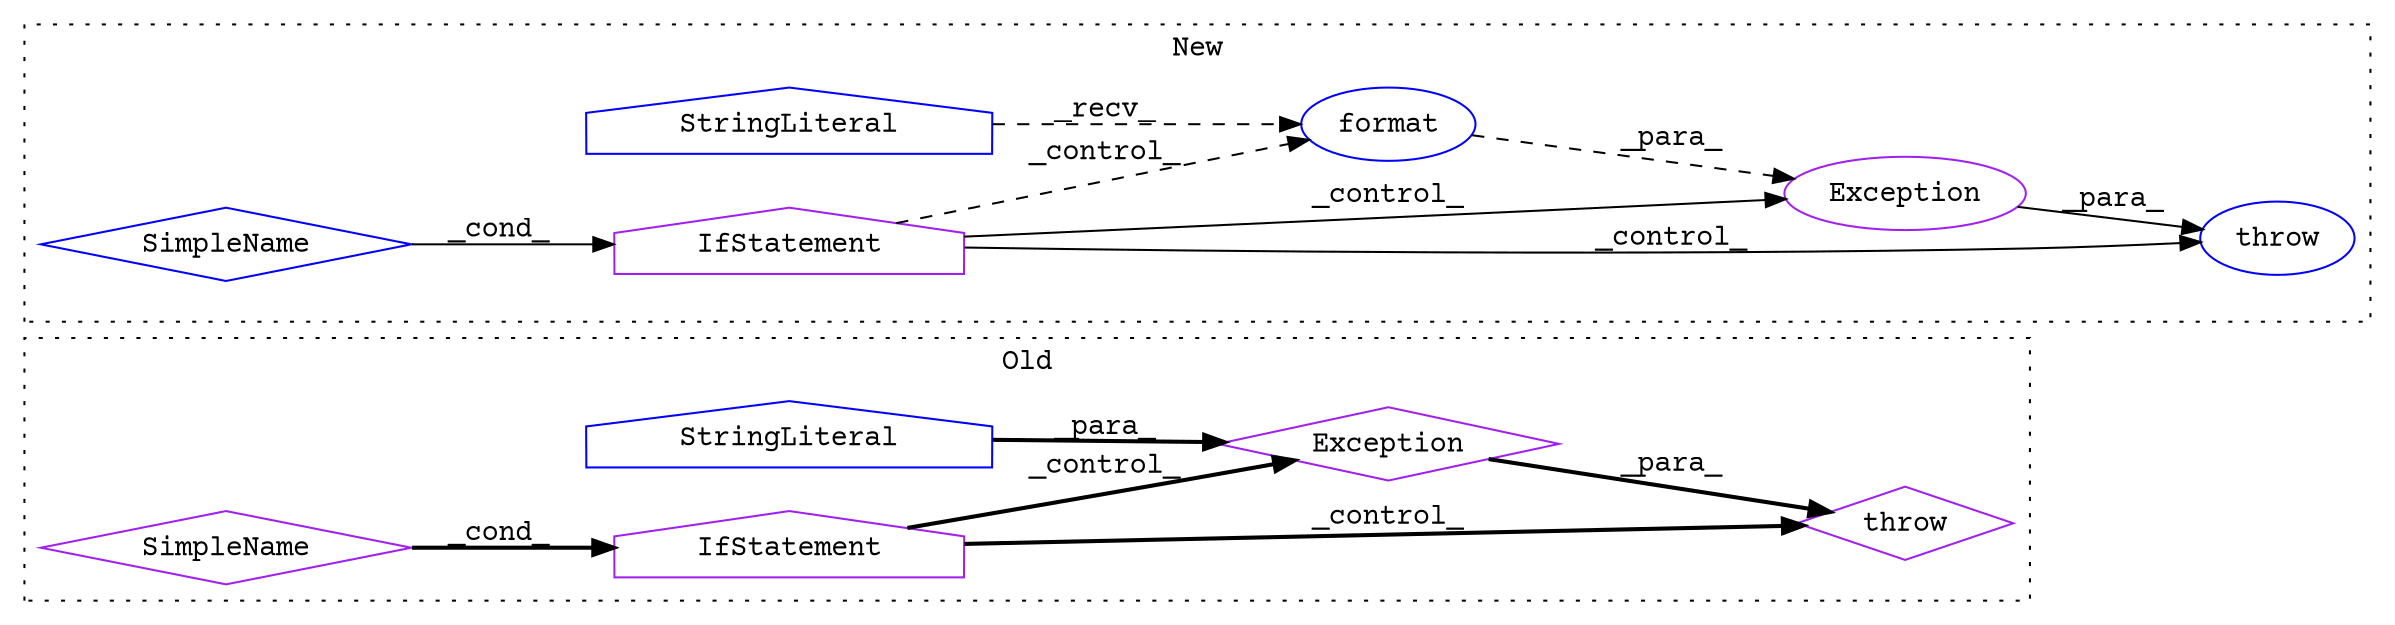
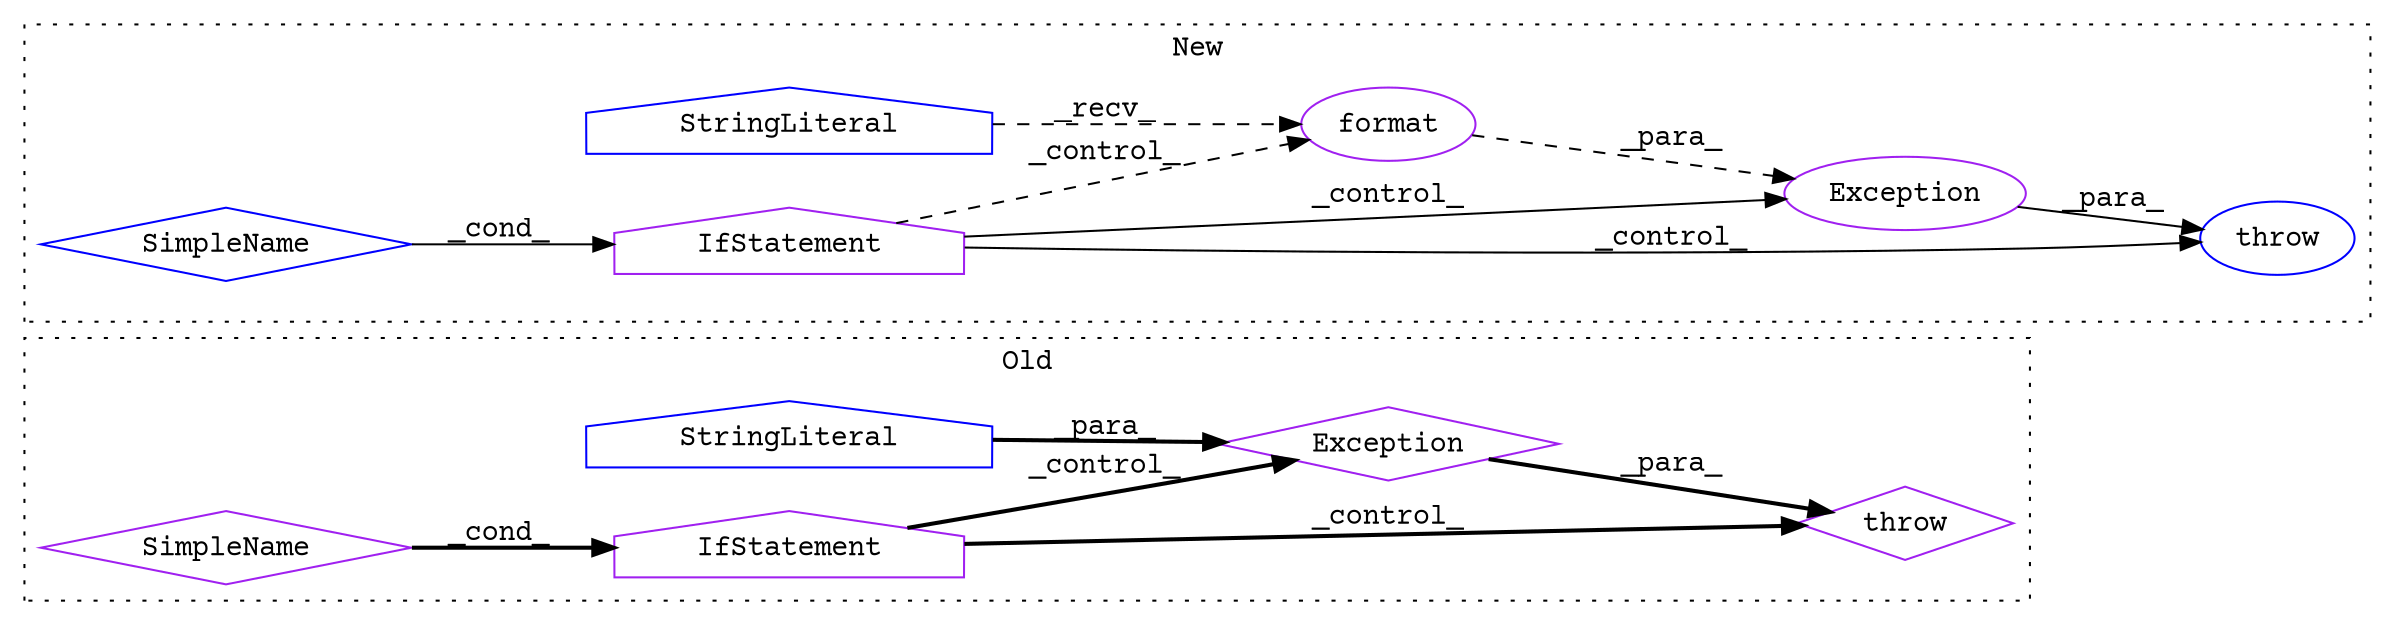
node "format": color blue -> purple
